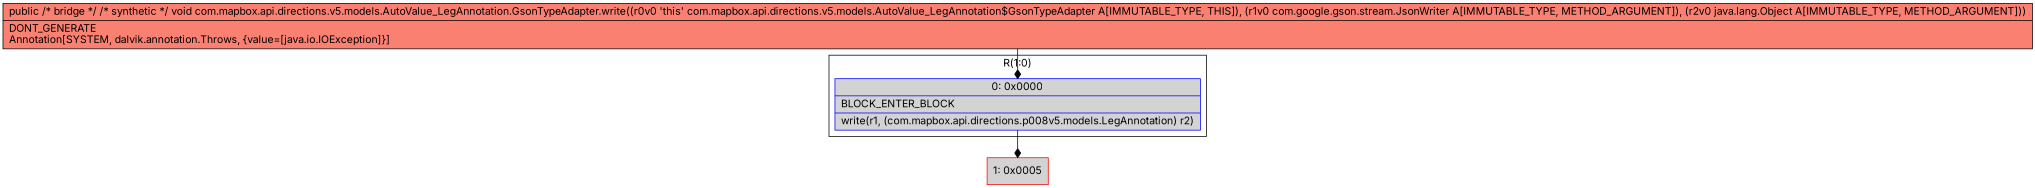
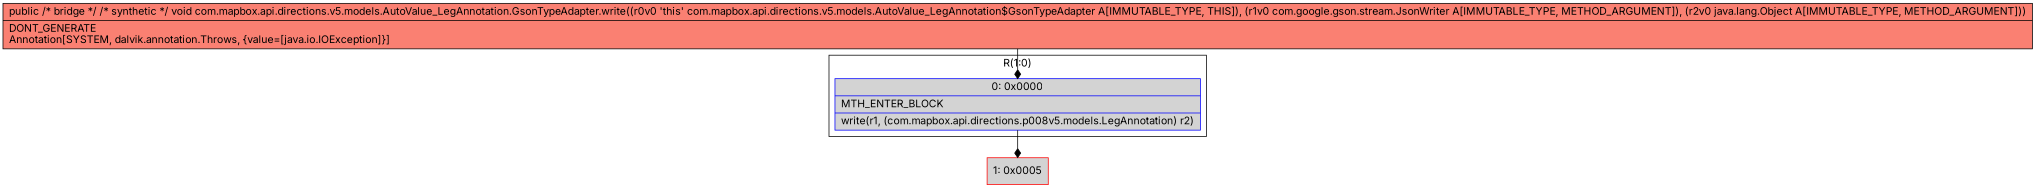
node "0: 0x0000": text "BLOCK_ENTER_BLOCK" -> "MTH_ENTER_BLOCK"
